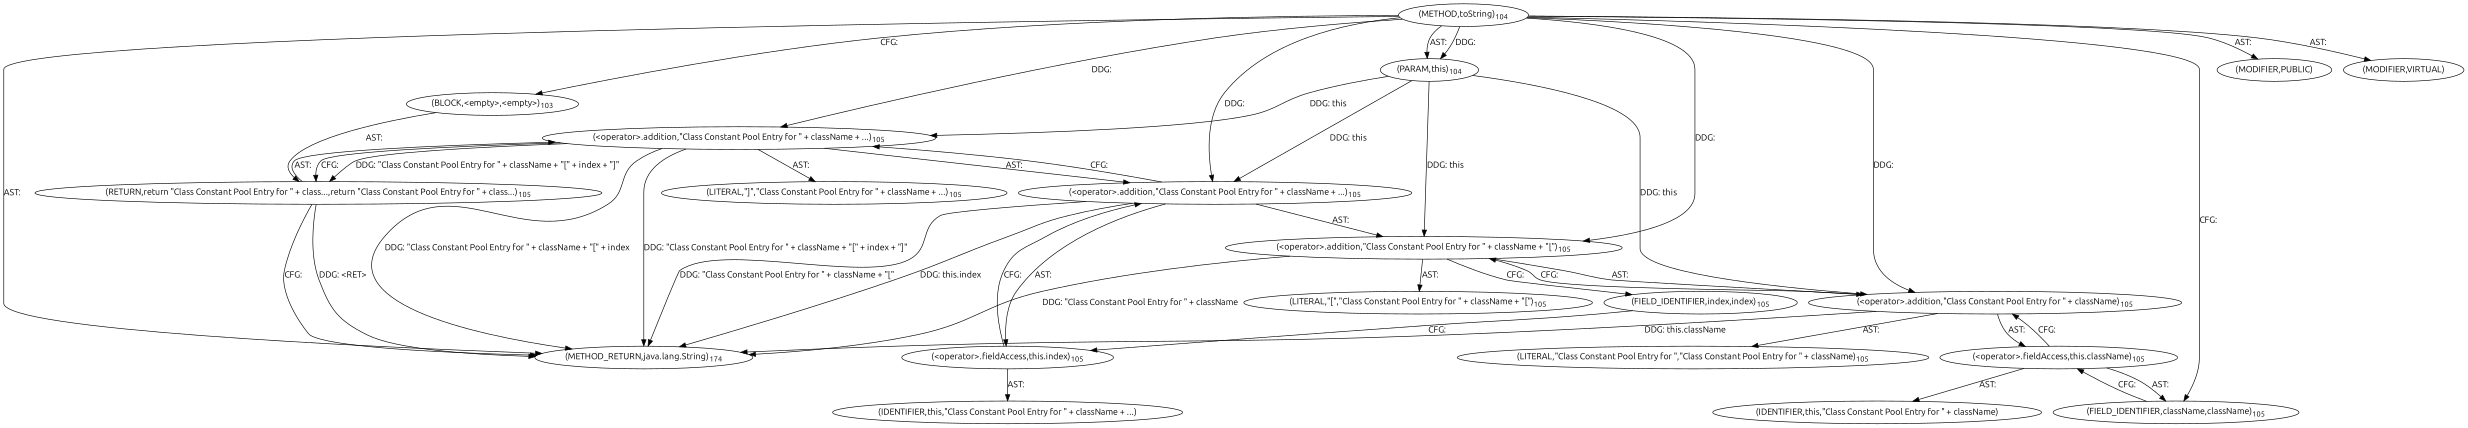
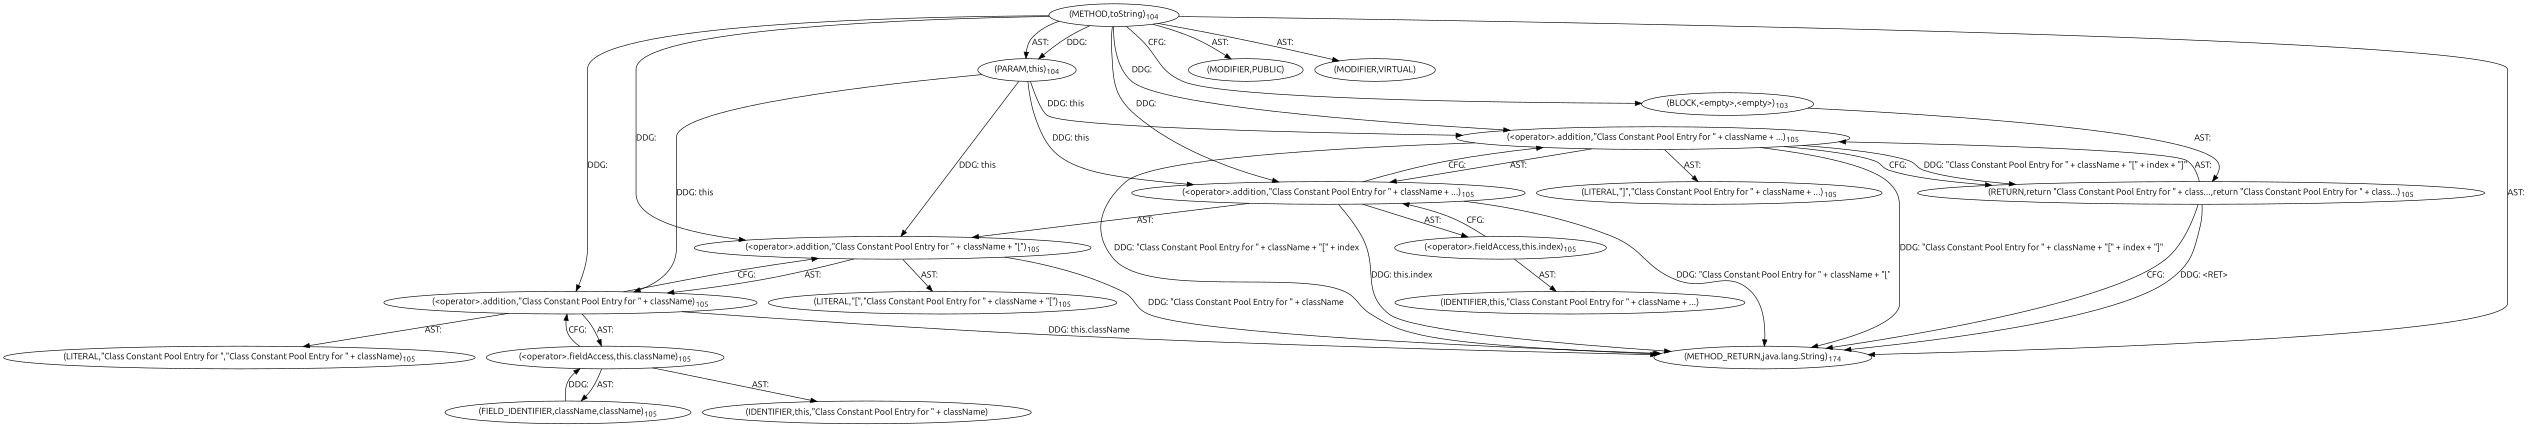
edge "(METHOD,toString)" -> "(FIELD_IDENTIFIER,className,className)": removed, label "CFG:"
node "(FIELD_IDENTIFIER,index,index)": removed
edge "(FIELD_IDENTIFIER,className,className)" -> "(<operator>.fieldAccess,this.className)": label "CFG: " -> "DDG: "
